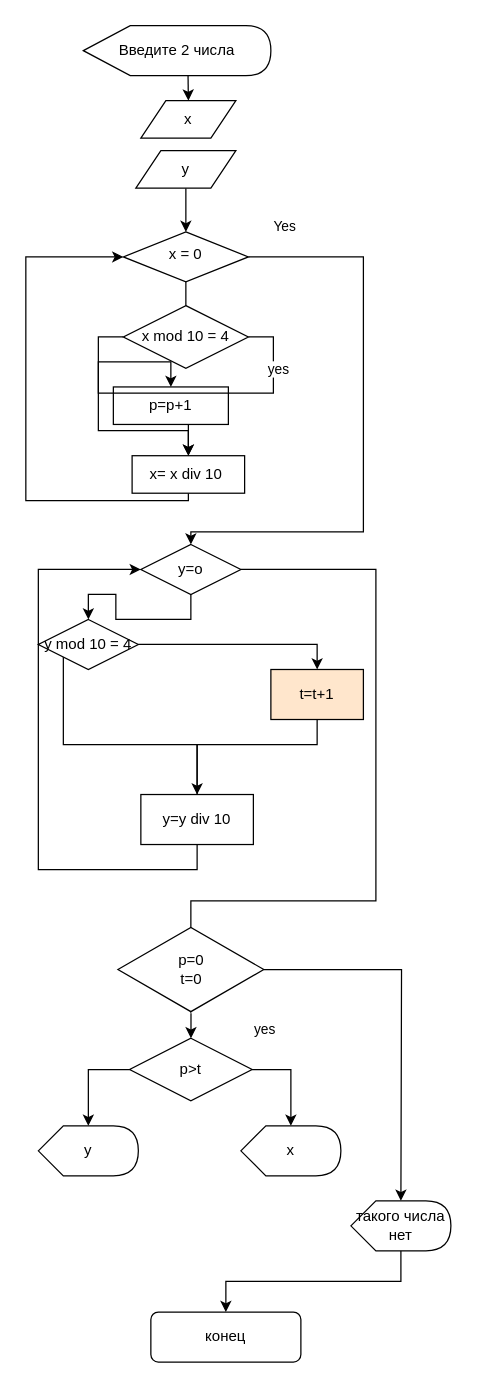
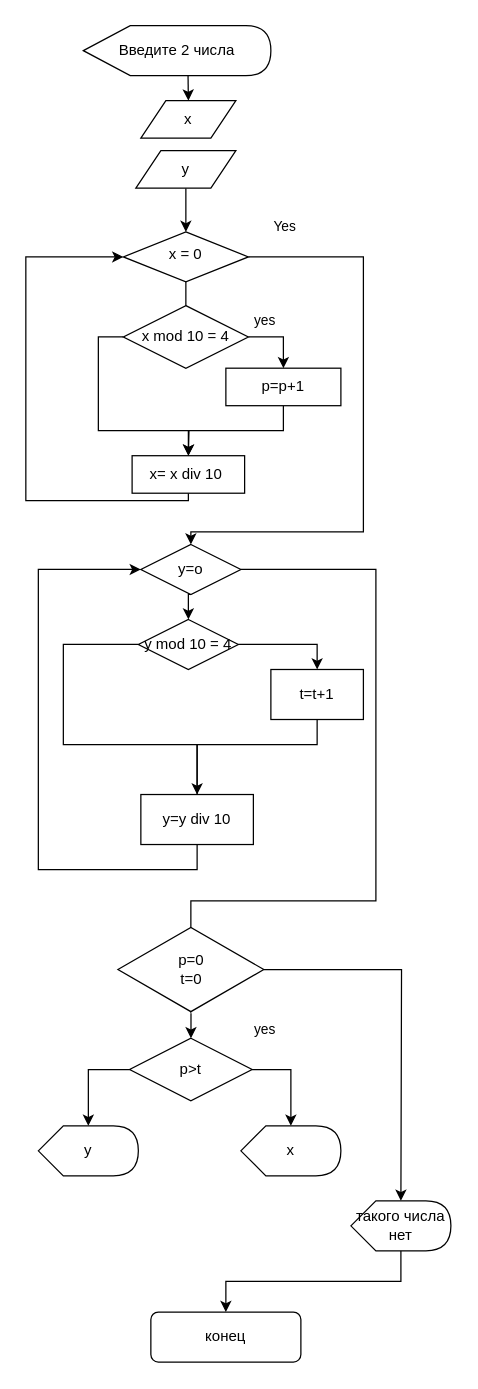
node "p=p+1": moved (171, 406) -> (283, 387)
node "y mod 10 = 4": moved (88, 644) -> (188, 644)
node "t=t+1": fillcolor #ffe6cc -> #ffffff
